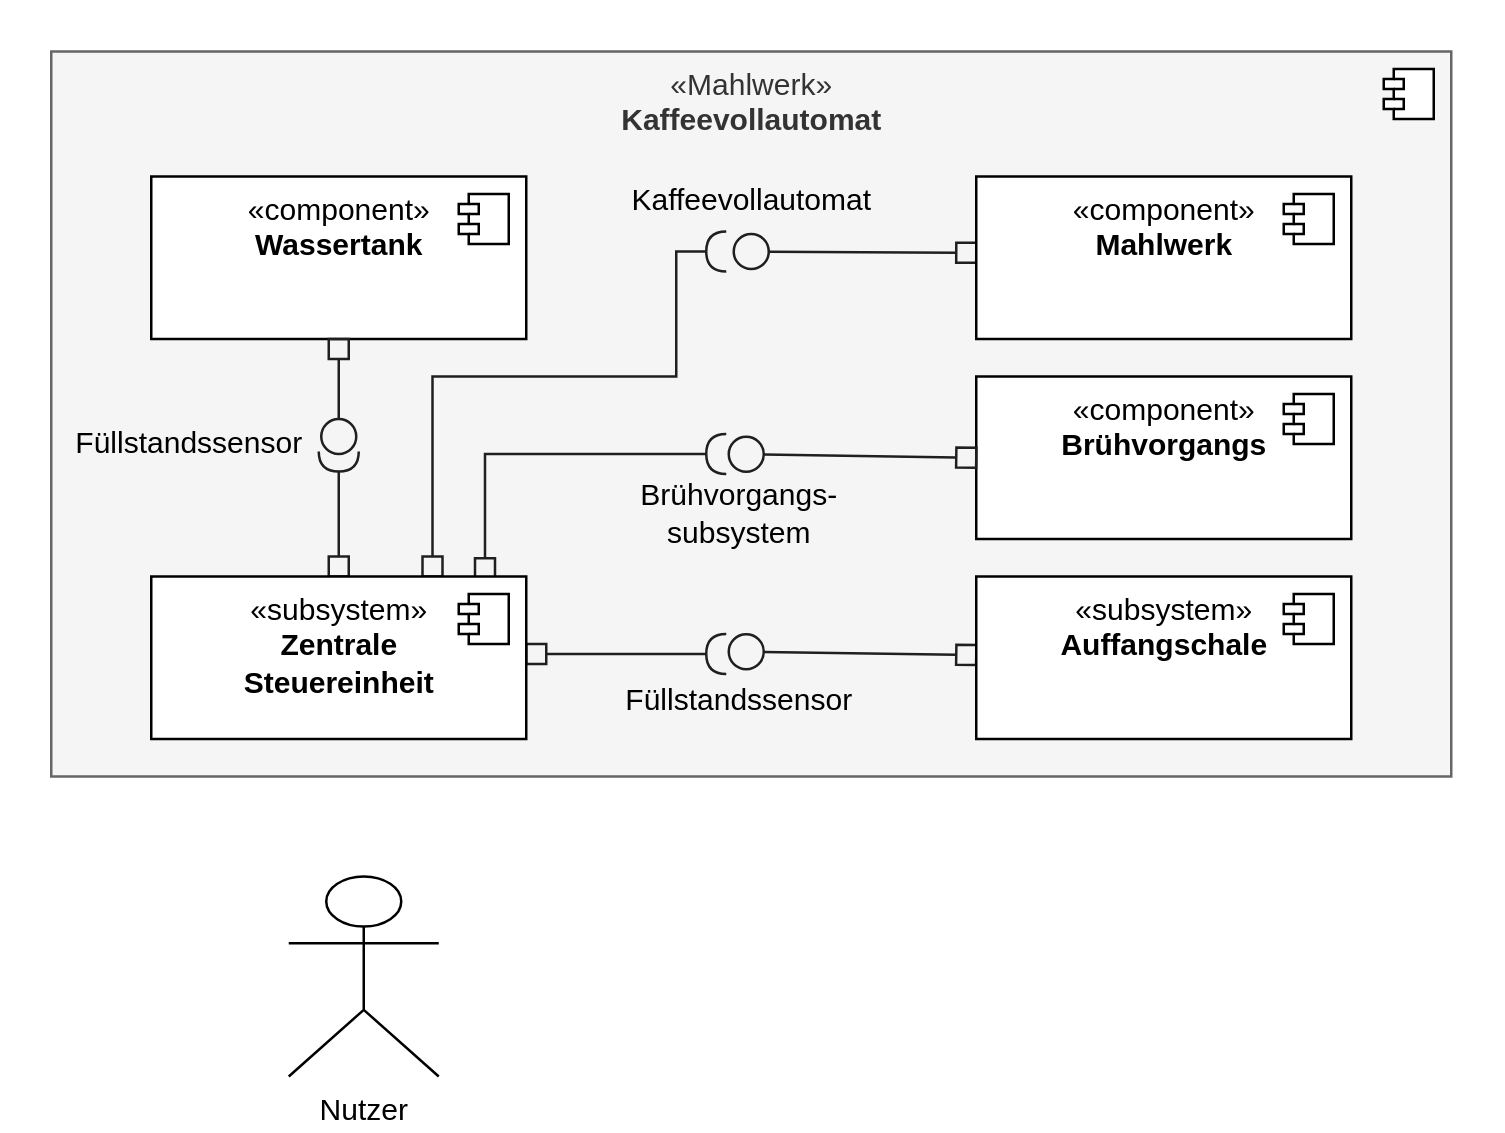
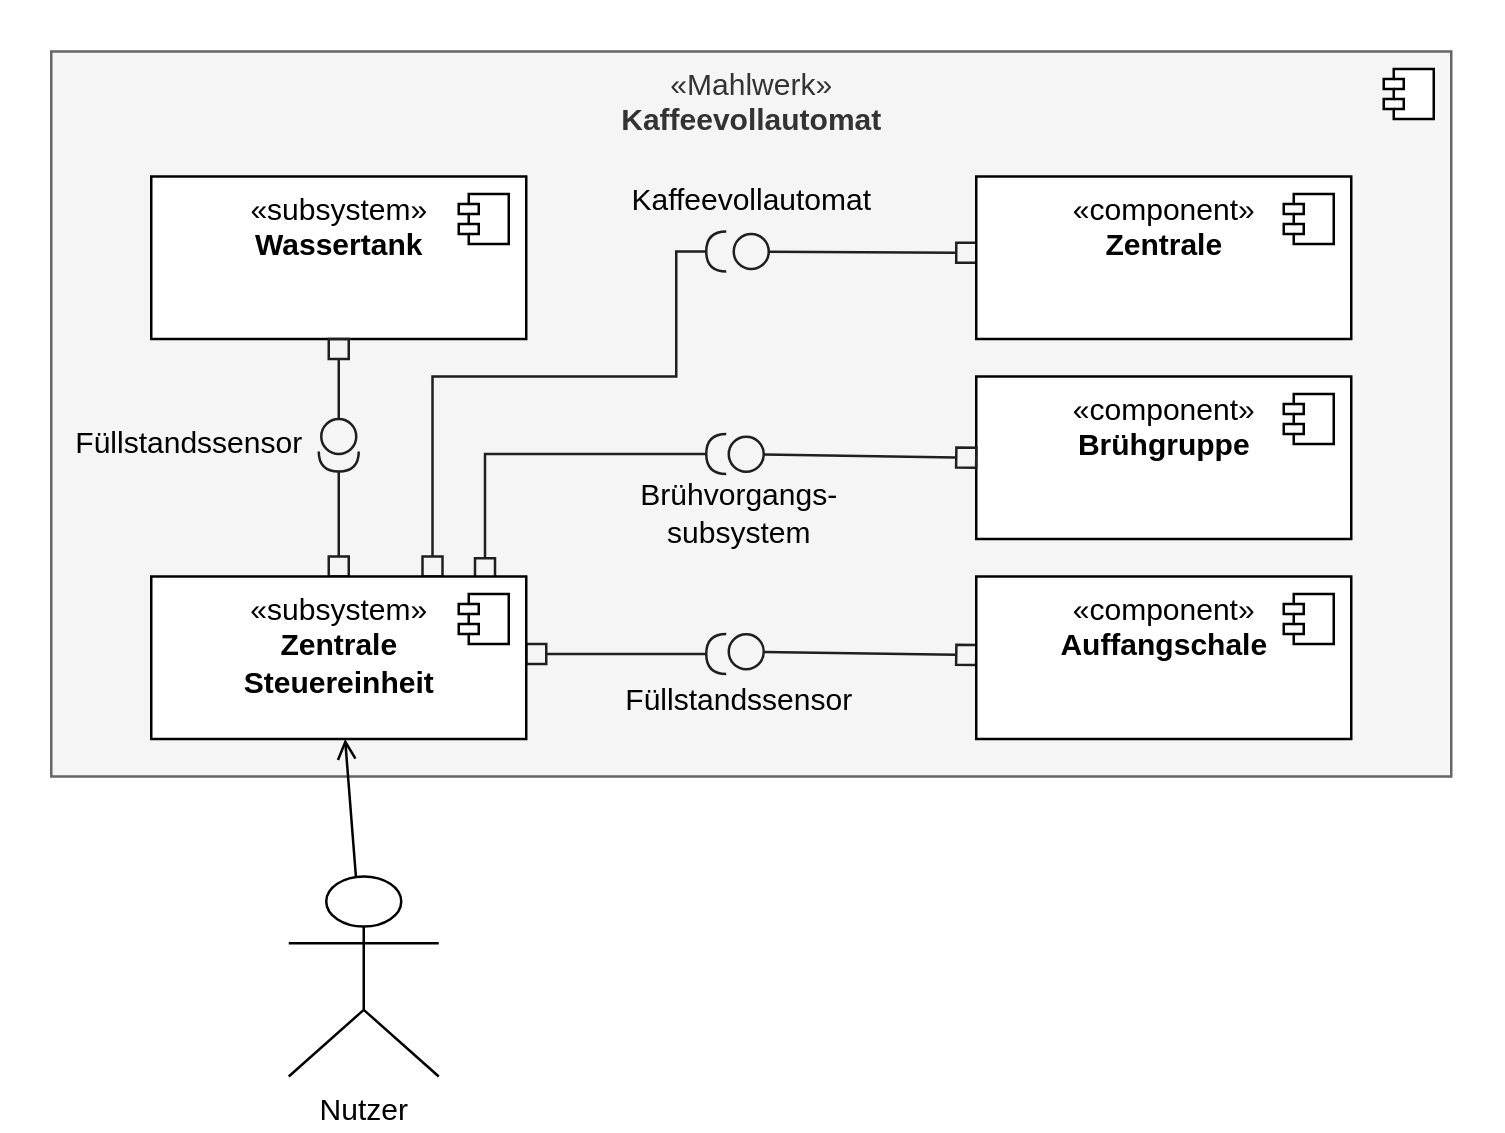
node "«component» Wassertank": label "«component» Wassertank" -> "«subsystem» Wassertank"
node "«component» Mahlwerk": label "«component» Mahlwerk" -> "«component» Zentrale"
node "«component» Brühvorgangs": label "«component» Brühvorgangs" -> "«component» Brühgruppe"
node "«subsystem» Auffangschale": label "«subsystem» Auffangschale" -> "«component» Auffangschale"
edge "Nutzer" -> "«subsystem» Zentrale Steuereinheit": added
